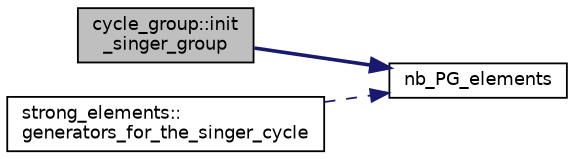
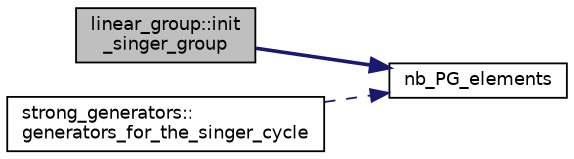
node "cycle_group::init _singer_group": label "cycle_group::init _singer_group" -> "linear_group::init _singer_group"
node "strong_elements:: generators_for_the_singer_cycle": label "strong_elements:: generators_for_the_singer_cycle" -> "strong_generators:: generators_for_the_singer_cycle"
